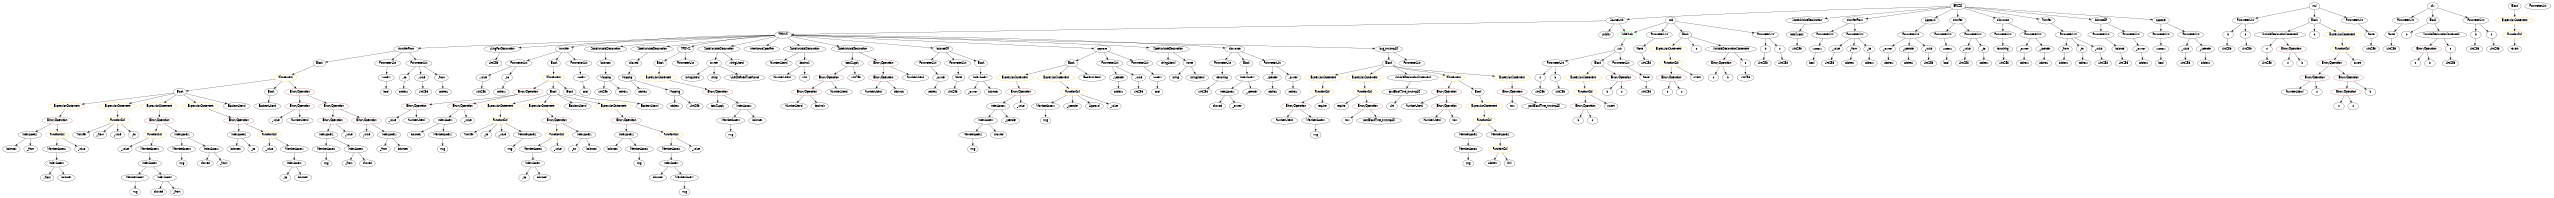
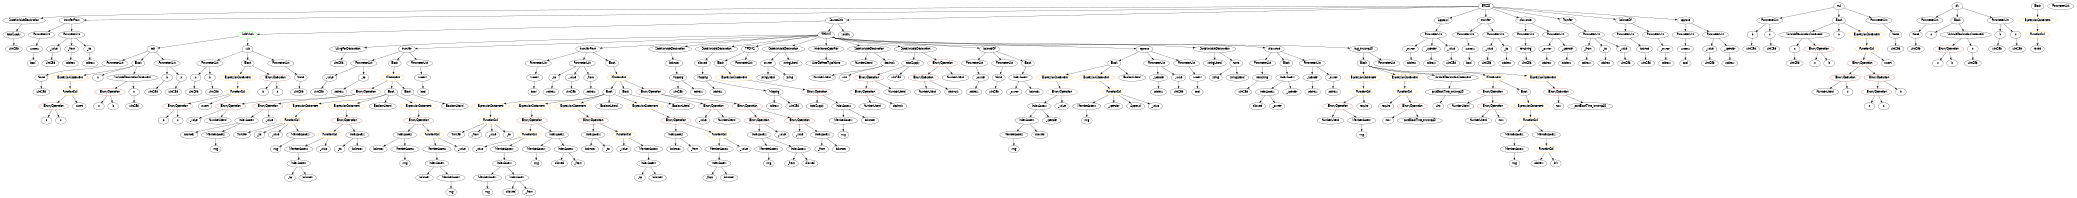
edge "add" -> "SafeMath": reversed
edge "owner" -> "UserDefinedTypeName": now "InheritanceSpecifier" -> "UserDefinedTypeName"
